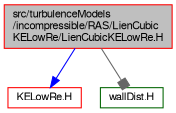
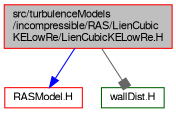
node "KELowRe.H": label "KELowRe.H" -> "RASModel.H"
